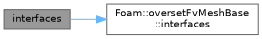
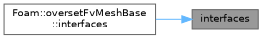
edge "interfaces" -> "Foam::oversetFvMeshBase ::interfaces": reversed
